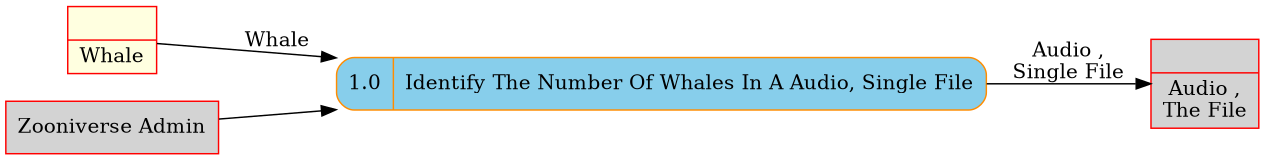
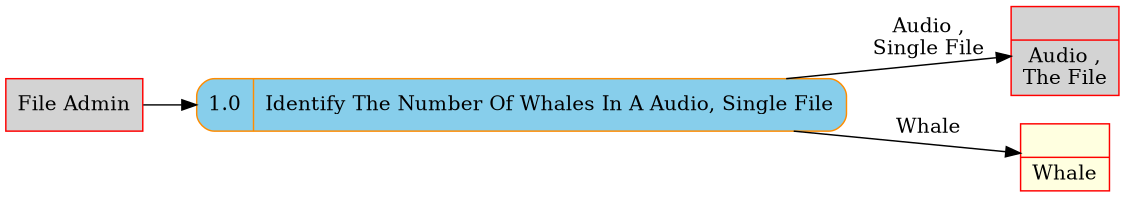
edge "Whale" -> "1.0": reversed
node "Zooniverse Admin": label "Zooniverse Admin" -> "File Admin"
